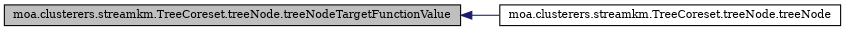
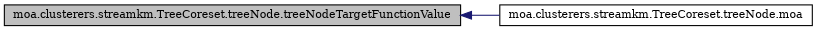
node "moa.clusterers.streamkm.TreeCoreset.treeNode.treeNode": label "moa.clusterers.streamkm.TreeCoreset.treeNode.treeNode" -> "moa.clusterers.streamkm.TreeCoreset.treeNode.moa"
